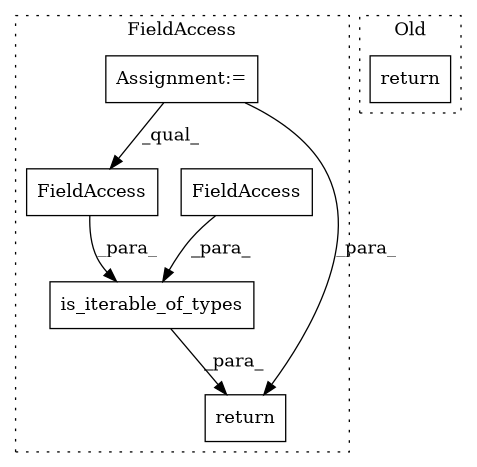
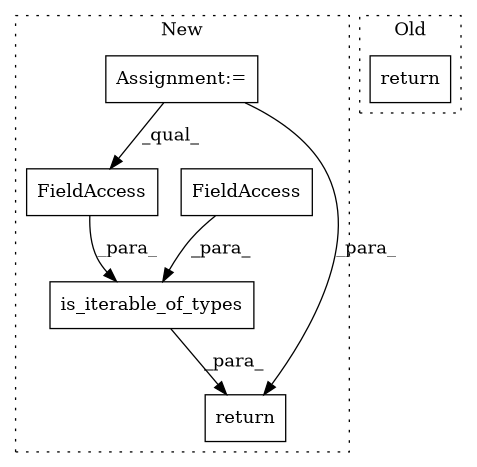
cluster "FieldAccess": label "FieldAccess" -> "New"
